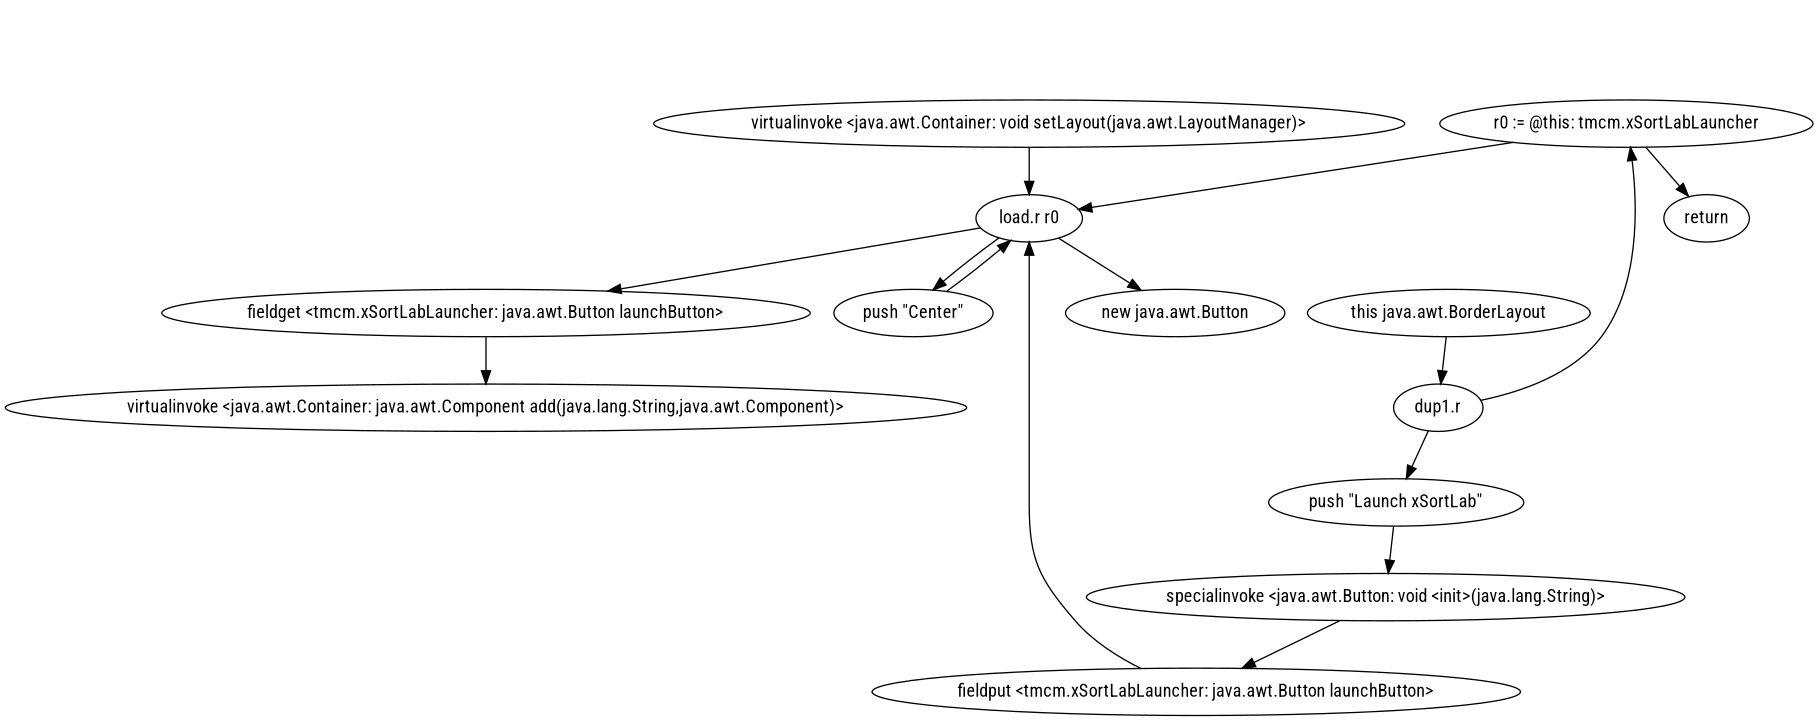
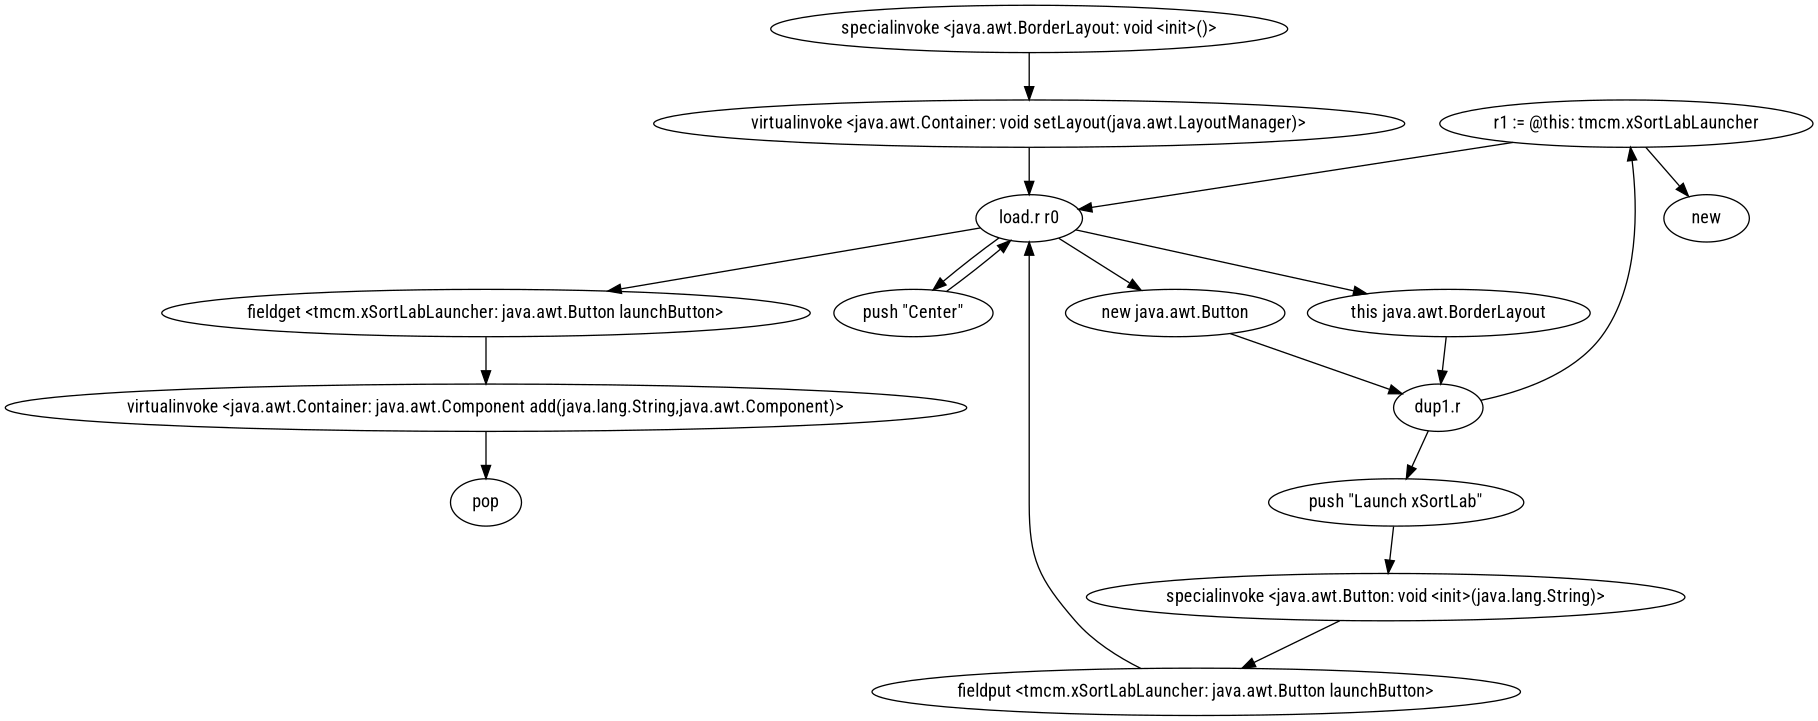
node "specialinvoke <java.awt.BorderLayout: void <init>()>": added
node "r0 := @this: tmcm.xSortLabLauncher": label "r0 := @this: tmcm.xSortLabLauncher" -> "r1 := @this: tmcm.xSortLabLauncher"
node "return": label "return" -> "new"
edge "load.r r0" -> "this java.awt.BorderLayout": added
edge "new java.awt.Button" -> "dup1.r": added
node "pop": added
